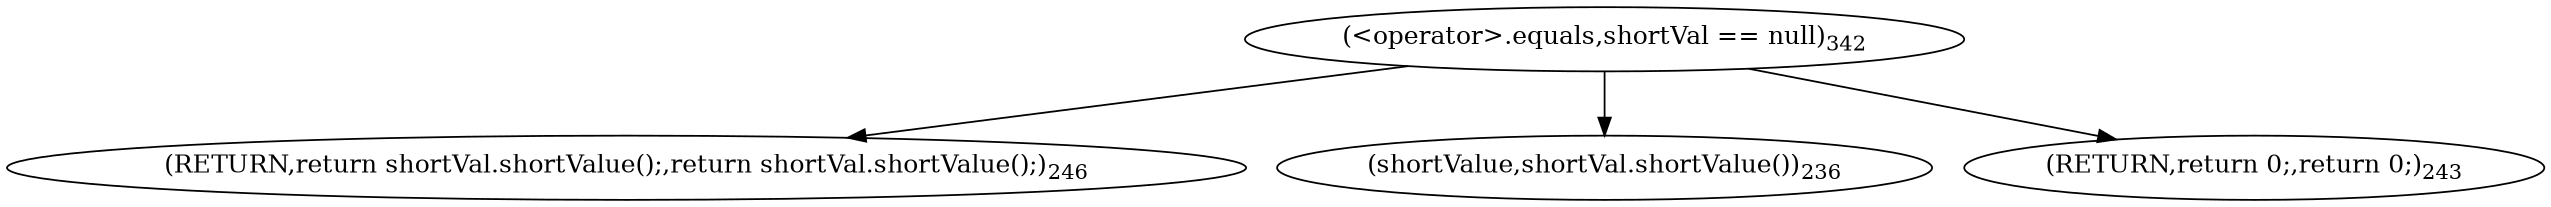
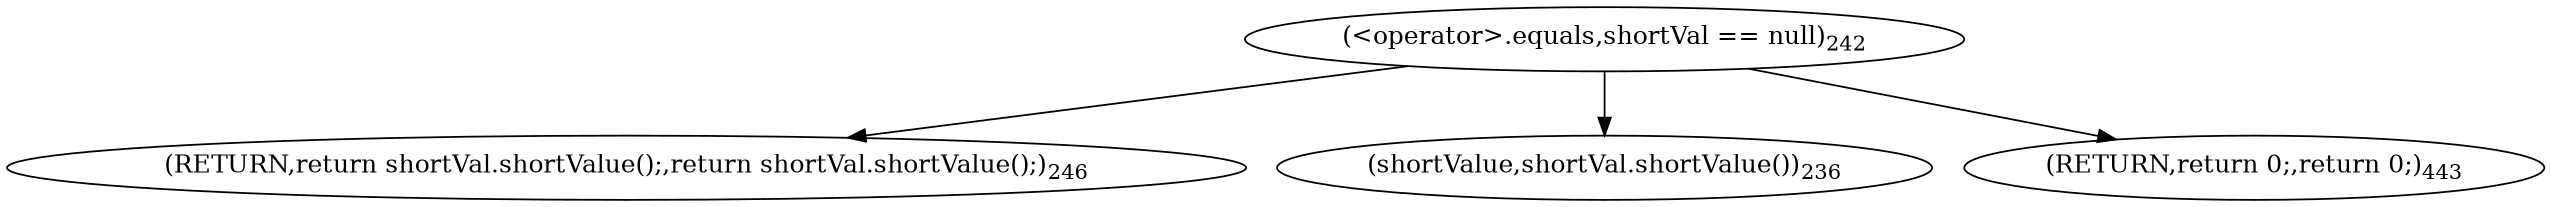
node "(<operator>.equals,shortVal == null)": text "342" -> "242"
node "(RETURN,return 0;,return 0;)": text "243" -> "443"
